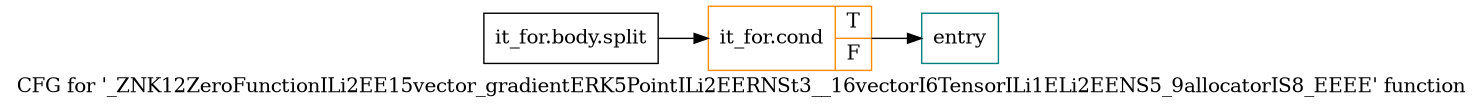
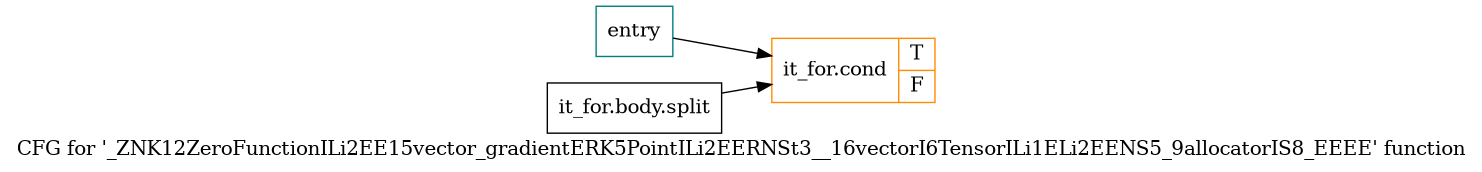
edge "it_for.cond" -> "entry": reversed
